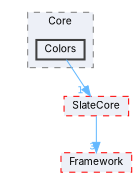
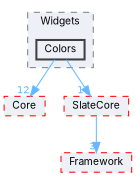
cluster "Core": label "Core" -> "Widgets"
node "Core": added
